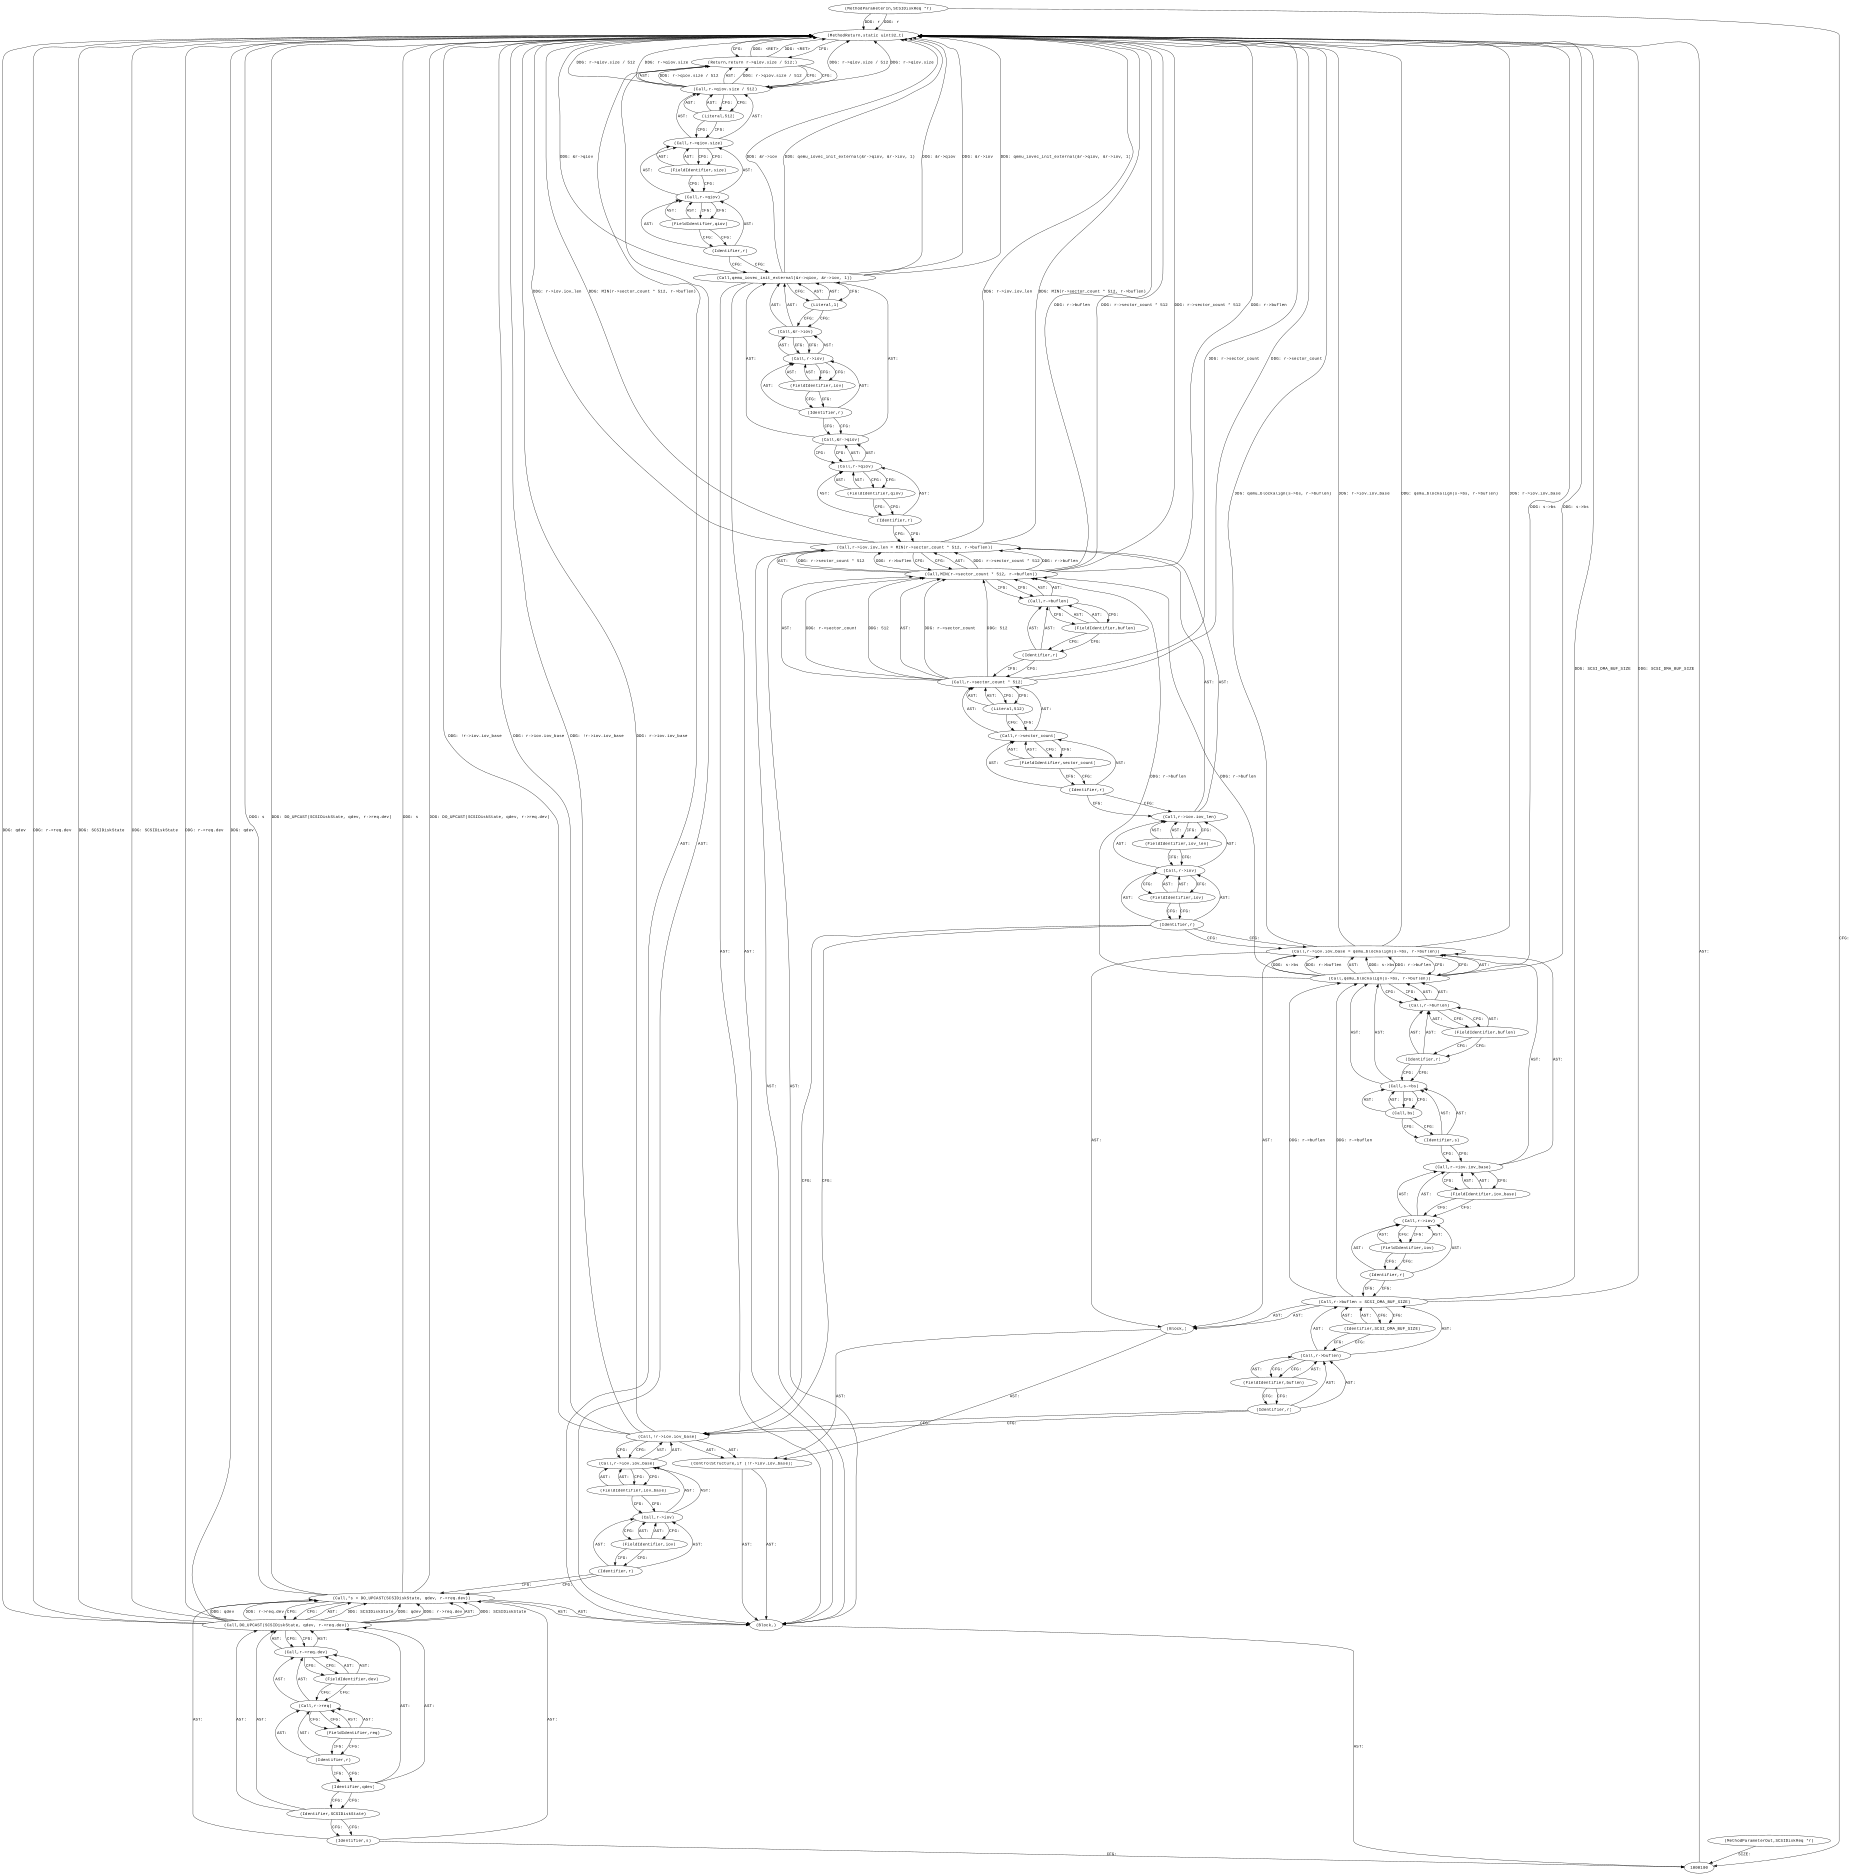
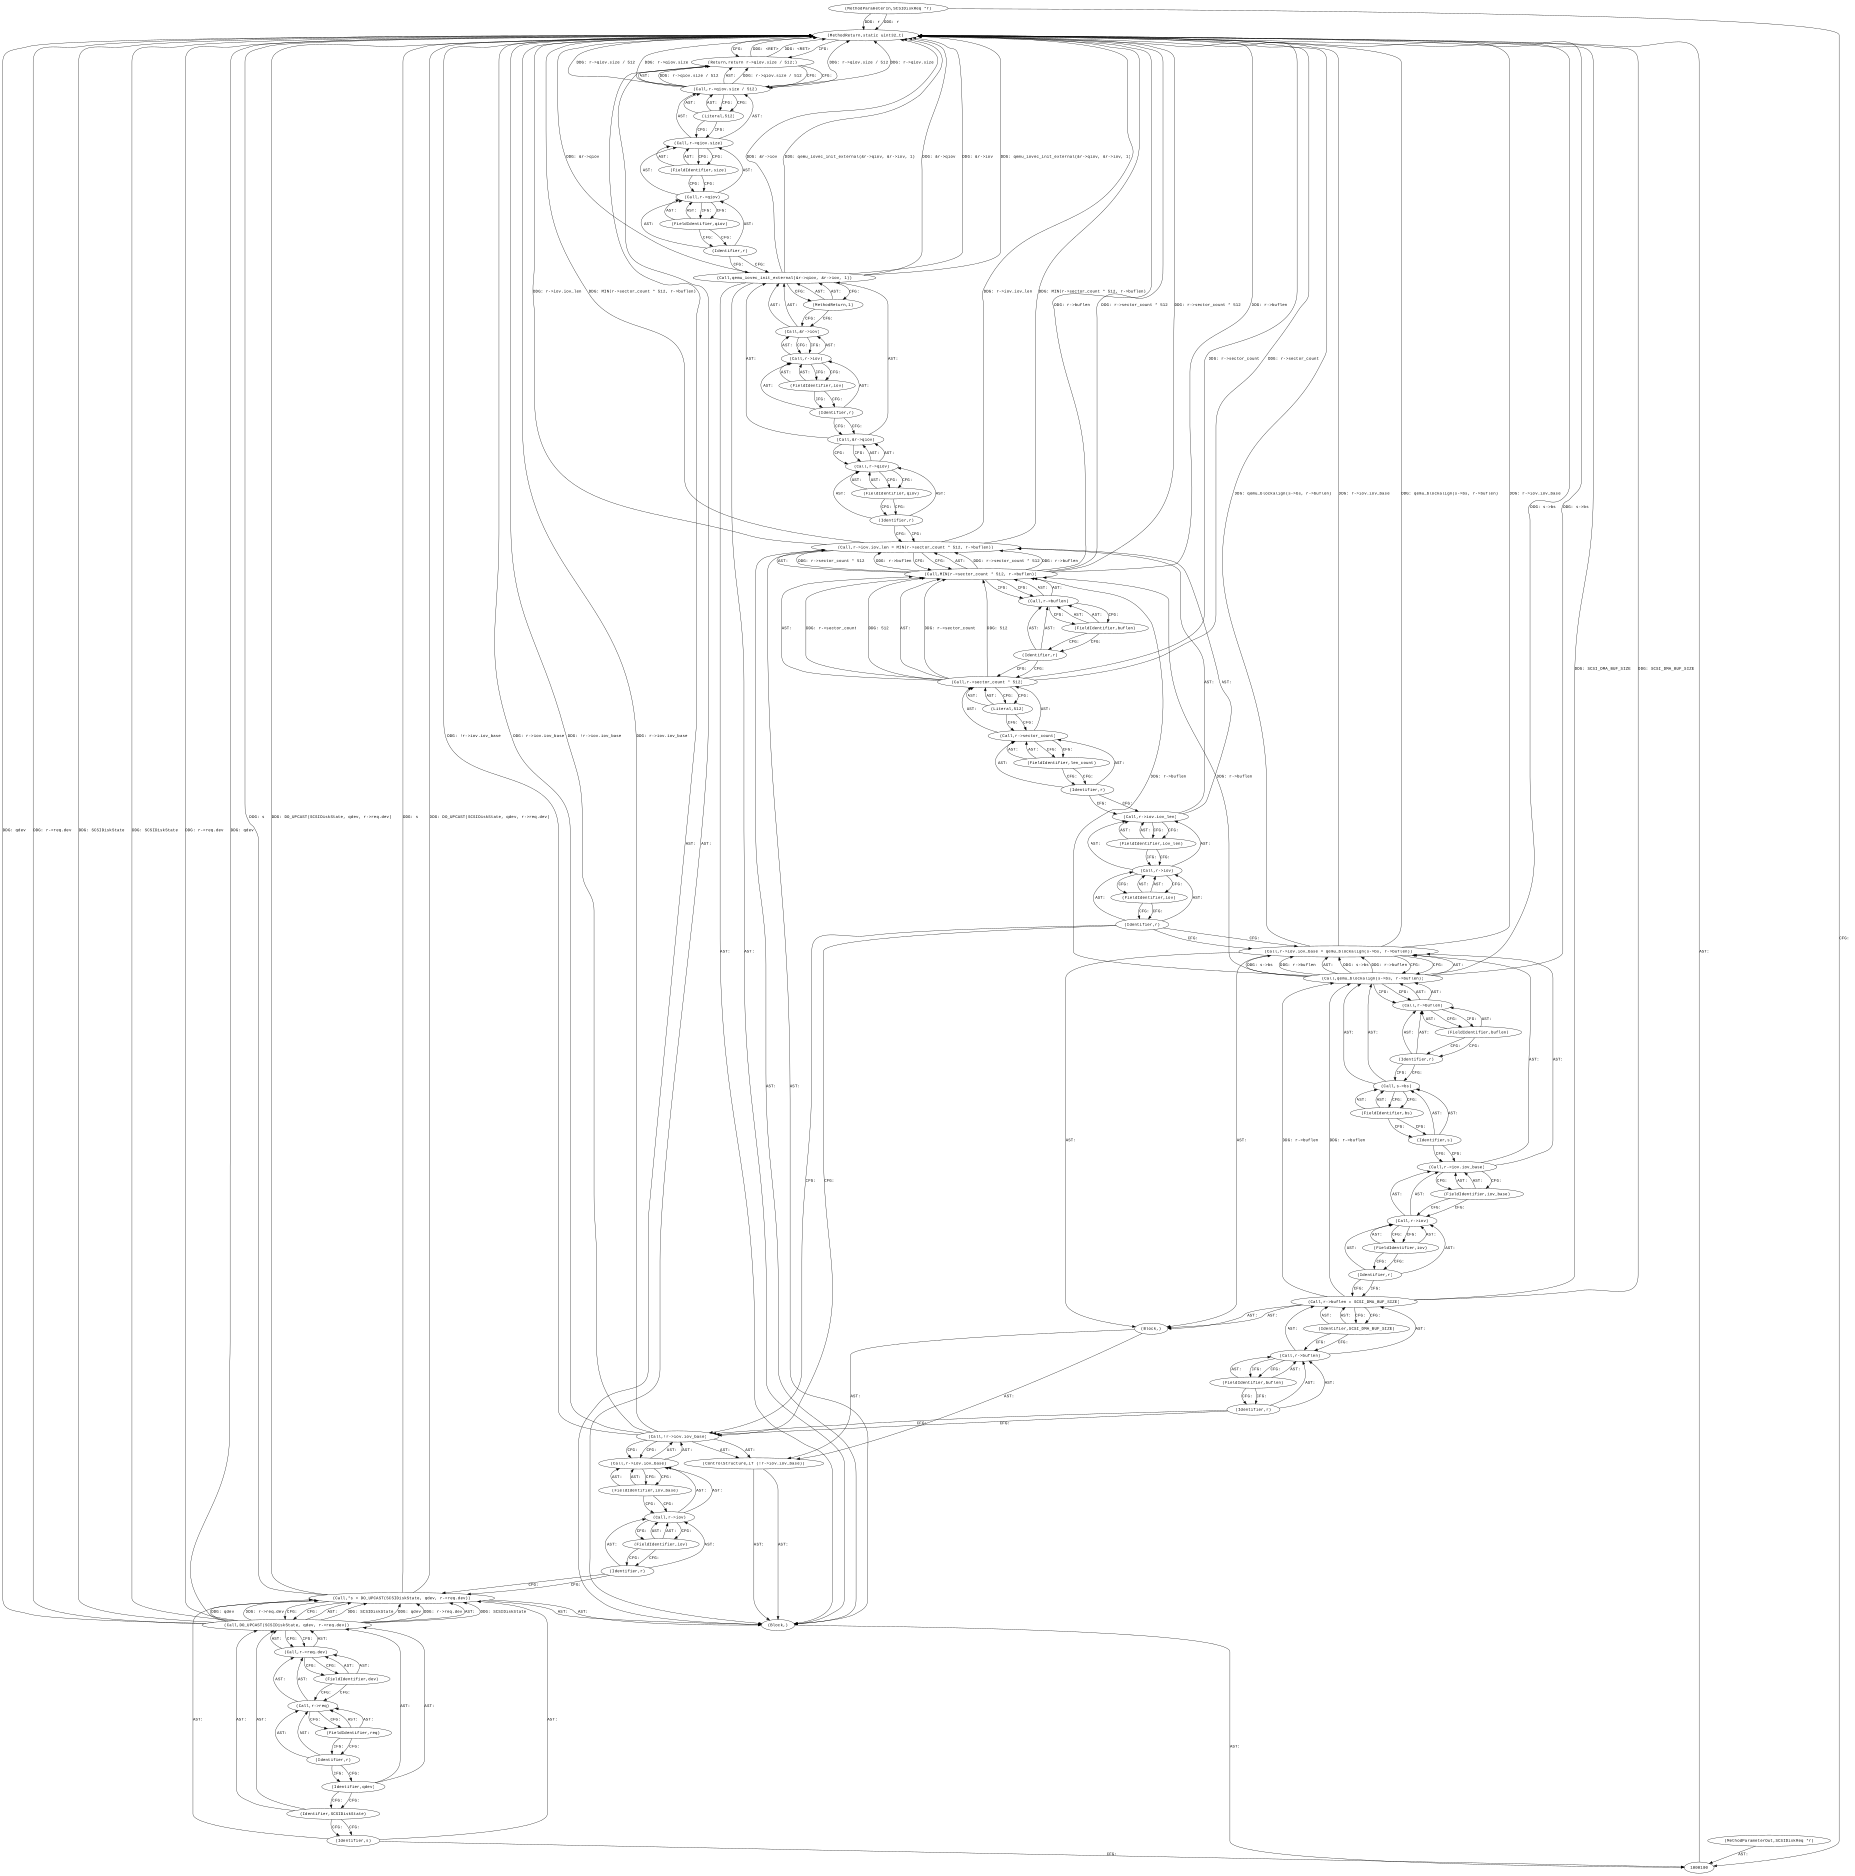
node "(Literal,1)": label "(Literal,1)" -> "(MethodReturn,1)"
node "(FieldIdentifier,sector_count)": label "(FieldIdentifier,sector_count)" -> "(FieldIdentifier,len_count)"
node "(Call,bs)": label "(Call,bs)" -> "(FieldIdentifier,bs)"
edge "(MethodParameterOut,SCSIDiskReq *r)" -> "1000100": label "SIZE: " -> "AST: "
